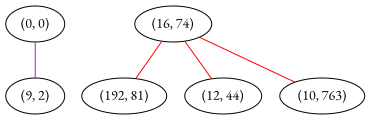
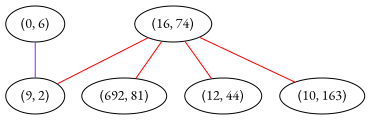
node "(0, 0)": label "(0, 0)" -> "(0, 6)"
edge "(16, 74)" -- "(9, 2)": added
node "(192, 81)": label "(192, 81)" -> "(692, 81)"
node "(10, 763)": label "(10, 763)" -> "(10, 163)"
